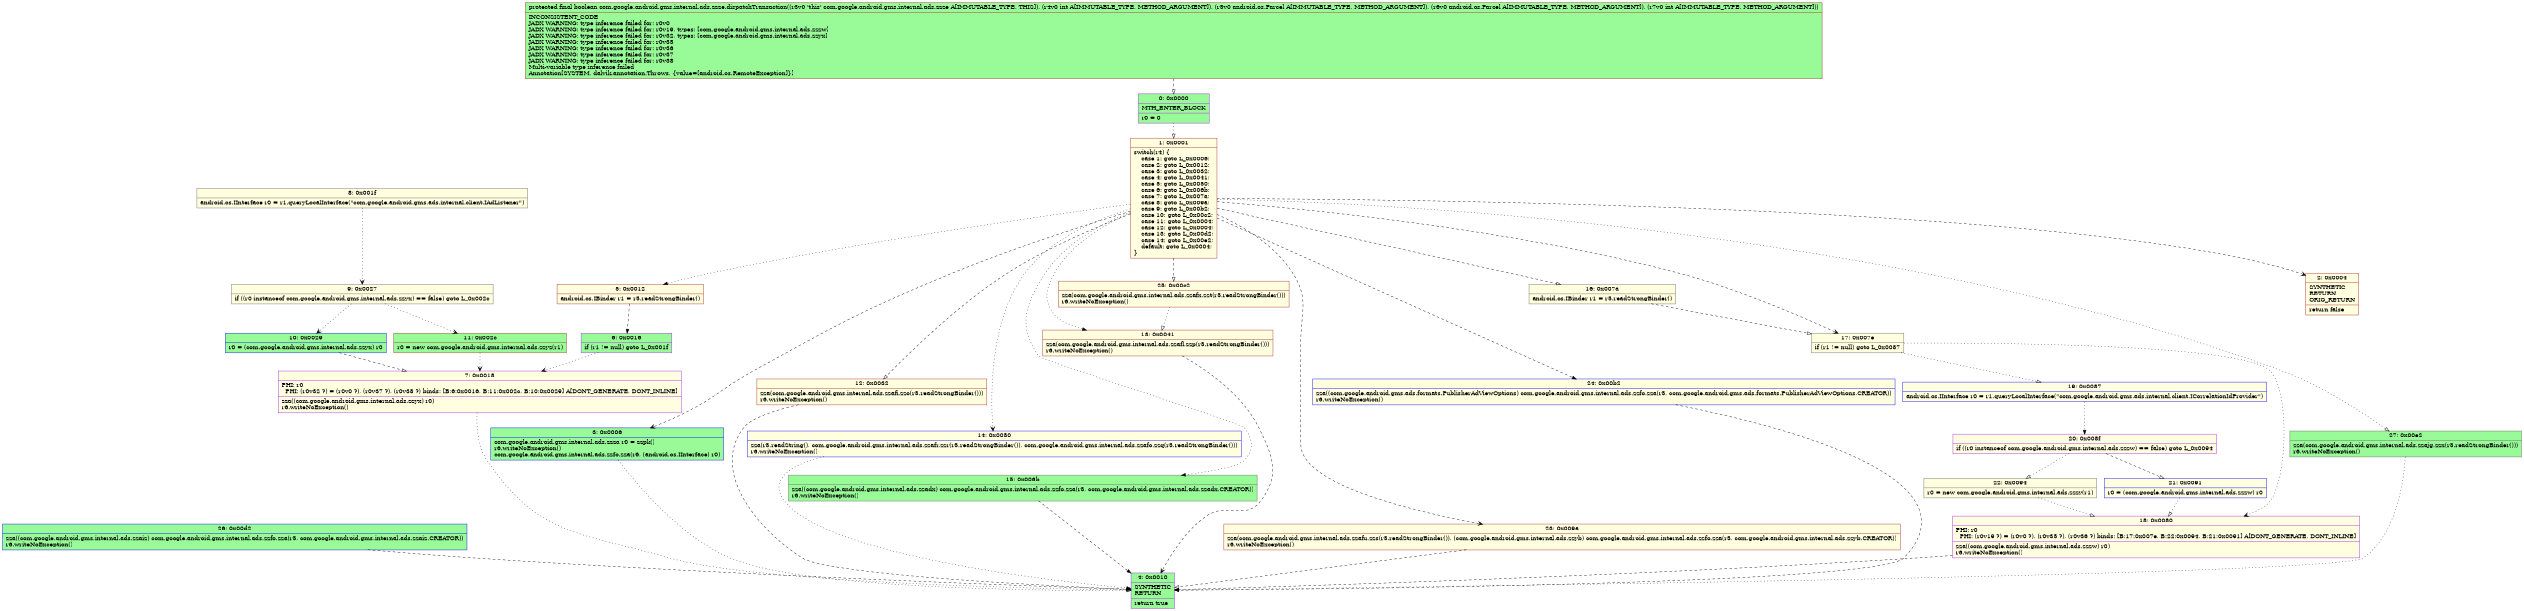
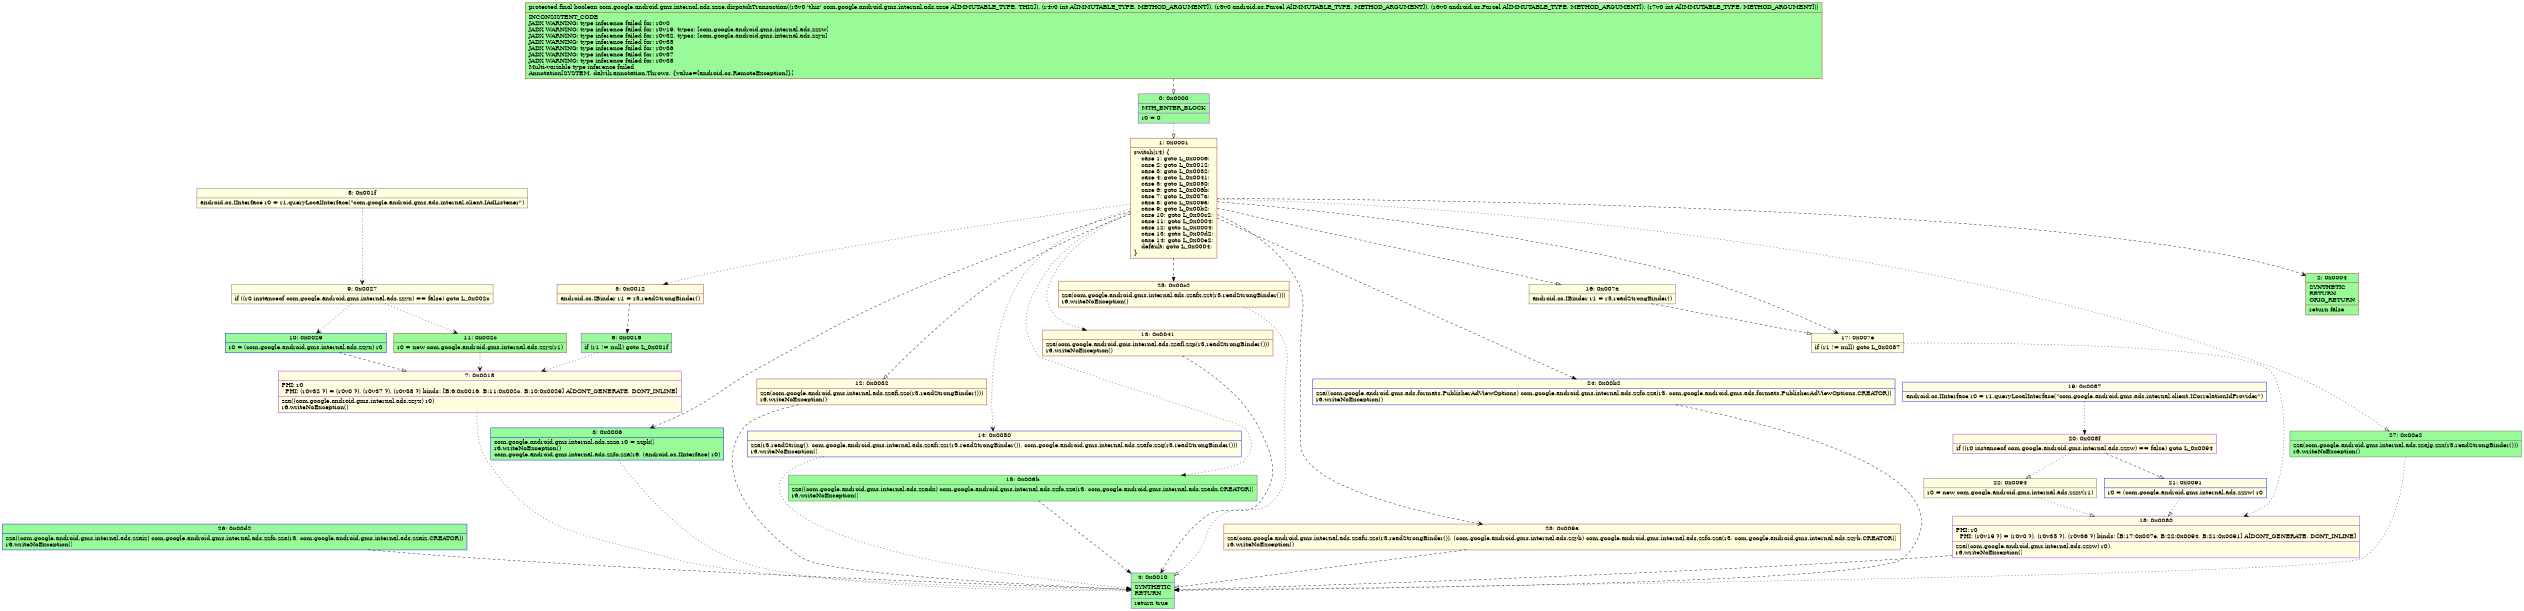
edge "1: 0x0001" -> "25: 0x00c2": arrowhead onormal -> normal
node "2: 0x0004": fillcolor lightyellow -> palegreen
edge "25: 0x00c2" -> "13: 0x0041": now "25: 0x00c2" -> "4: 0x0010"
edge "17: 0x007e" -> "19: 0x0087": removed
